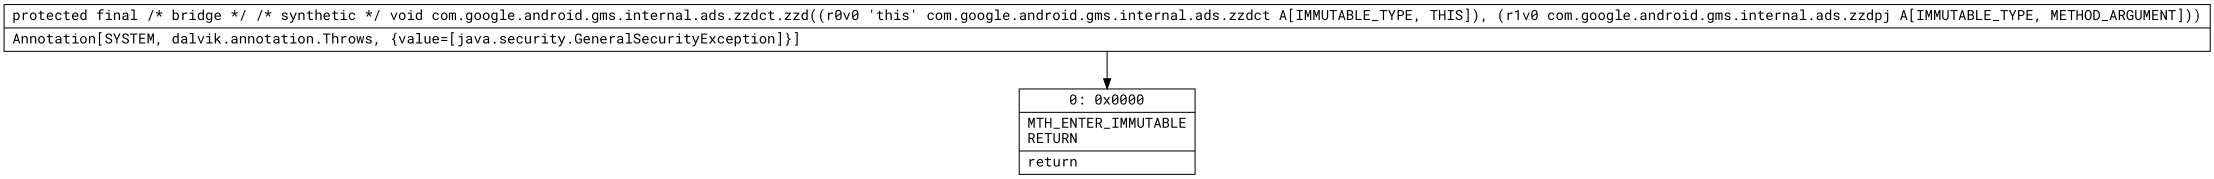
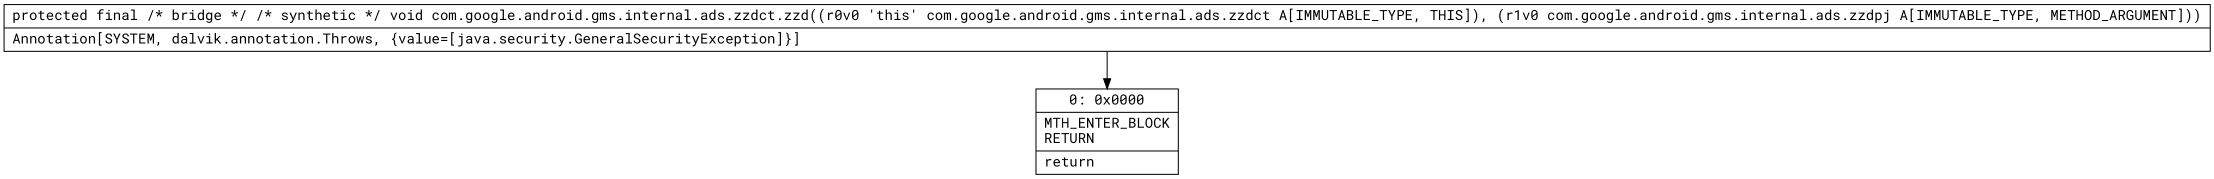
node "0: 0x0000": text "MTH_ENTER_IMMUTABLE" -> "MTH_ENTER_BLOCK"
